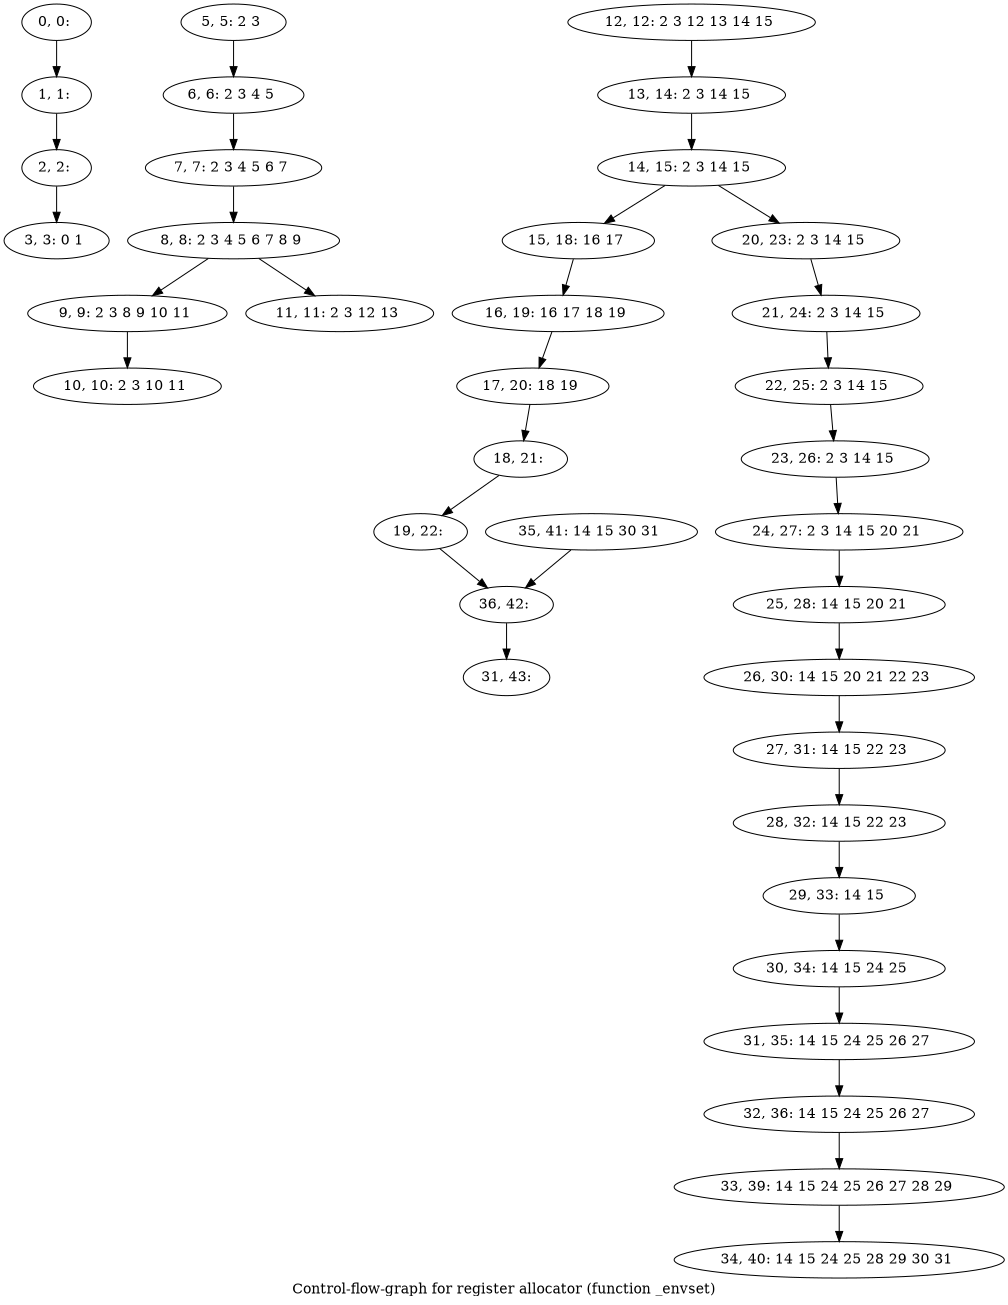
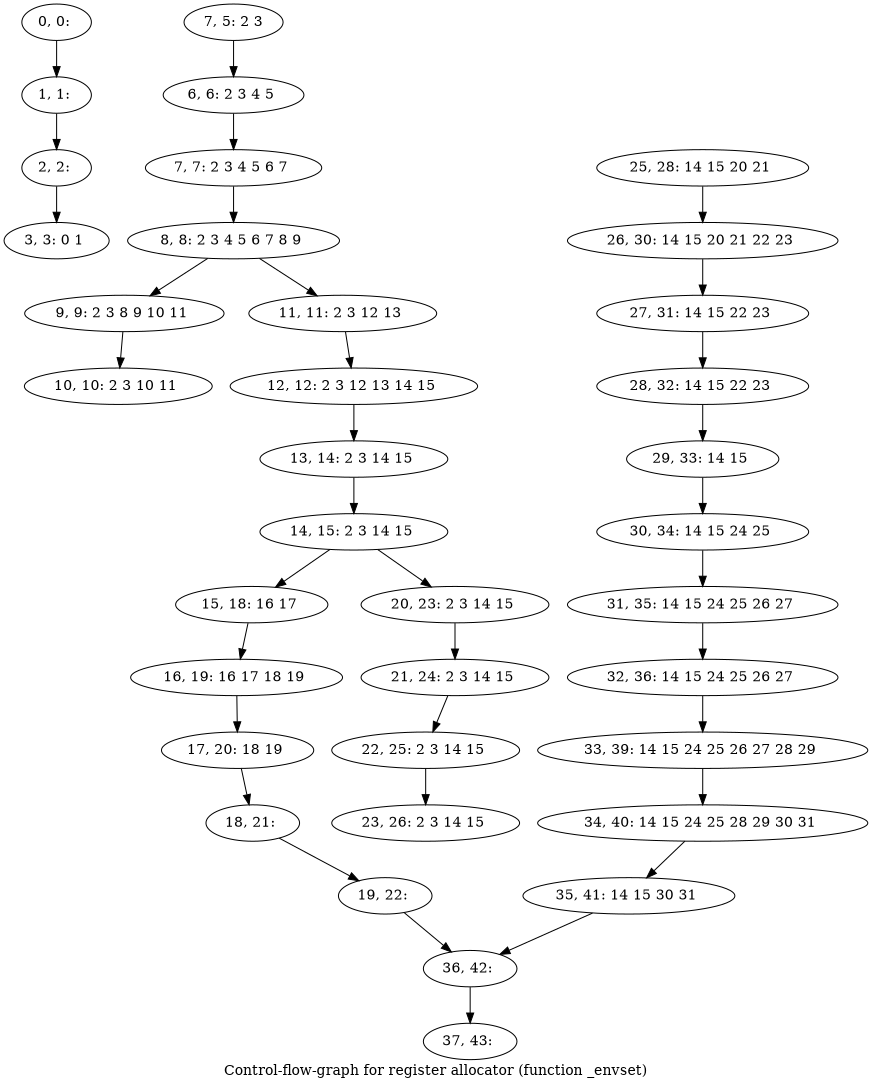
node "5, 5: 2 3": label "5, 5: 2 3" -> "7, 5: 2 3"
edge "11, 11: 2 3 12 13" -> "12, 12: 2 3 12 13 14 15": added
node "24, 27: 2 3 14 15 20 21": removed
node "31, 43:": label "31, 43:" -> "37, 43:"
edge "34, 40: 14 15 24 25 28 29 30 31" -> "35, 41: 14 15 30 31": added
